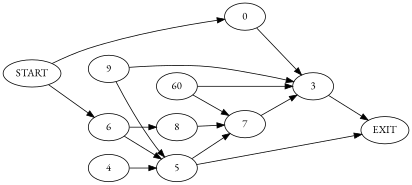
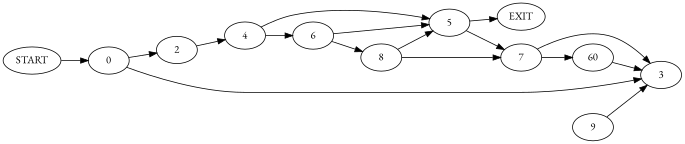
node "2": added
edge "START" -> "6": now "4" -> "6"
edge "60" -> "7": reversed
edge "3" -> "EXIT": removed
edge "9" -> "5": now "8" -> "5"
